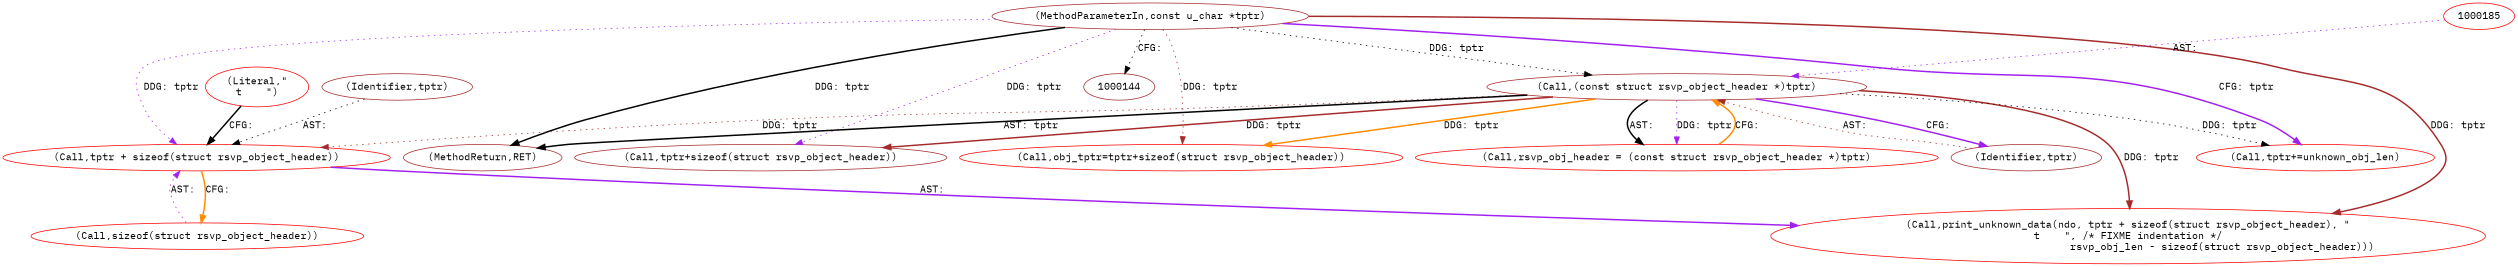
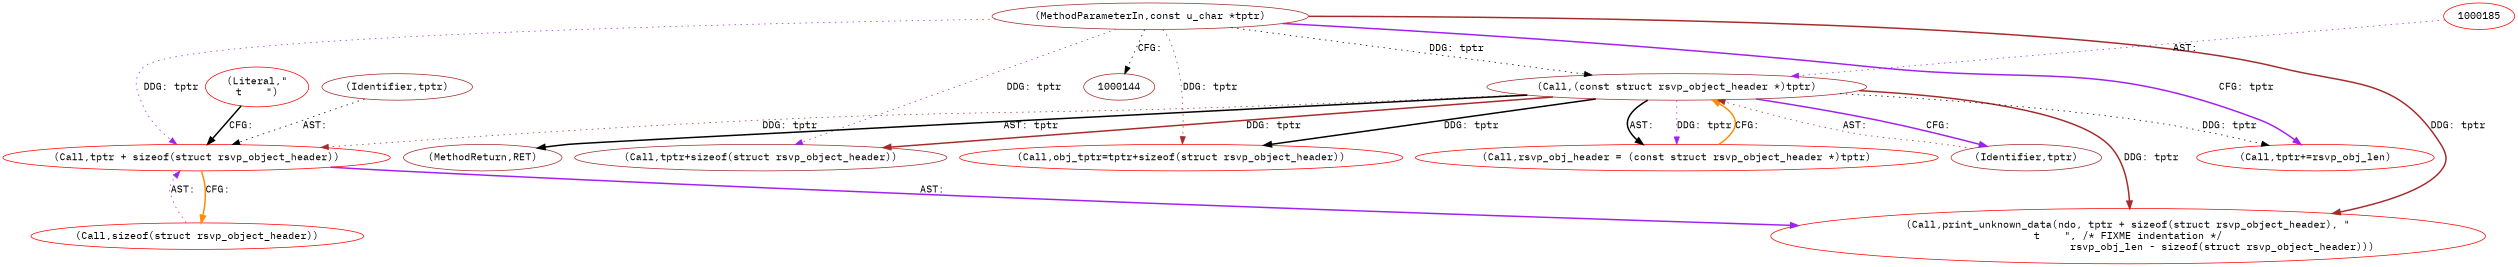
edge "(MethodParameterIn,const u_char *tptr)" -> "(MethodReturn,RET)": removed, label "DDG: tptr"
edge "(Call,(const struct rsvp_object_header *)tptr)" -> "(Call,obj_tptr=tptr+sizeof(struct rsvp_object_header))": color darkorange -> black
node "(Call,tptr+=unknown_obj_len)": label "(Call,tptr+=unknown_obj_len)" -> "(Call,tptr+=rsvp_obj_len)"
